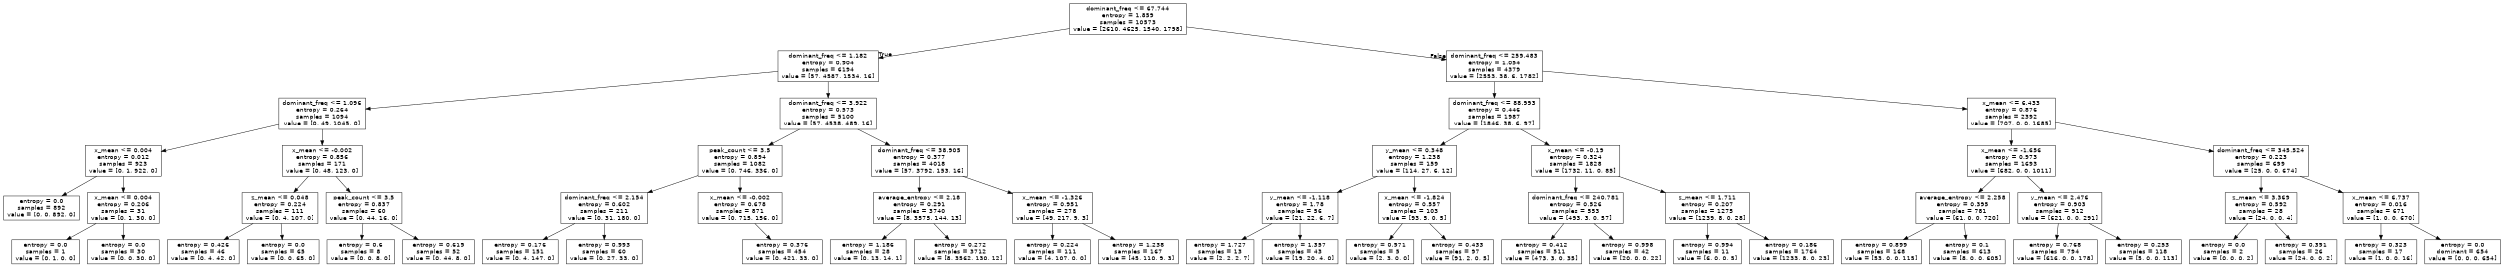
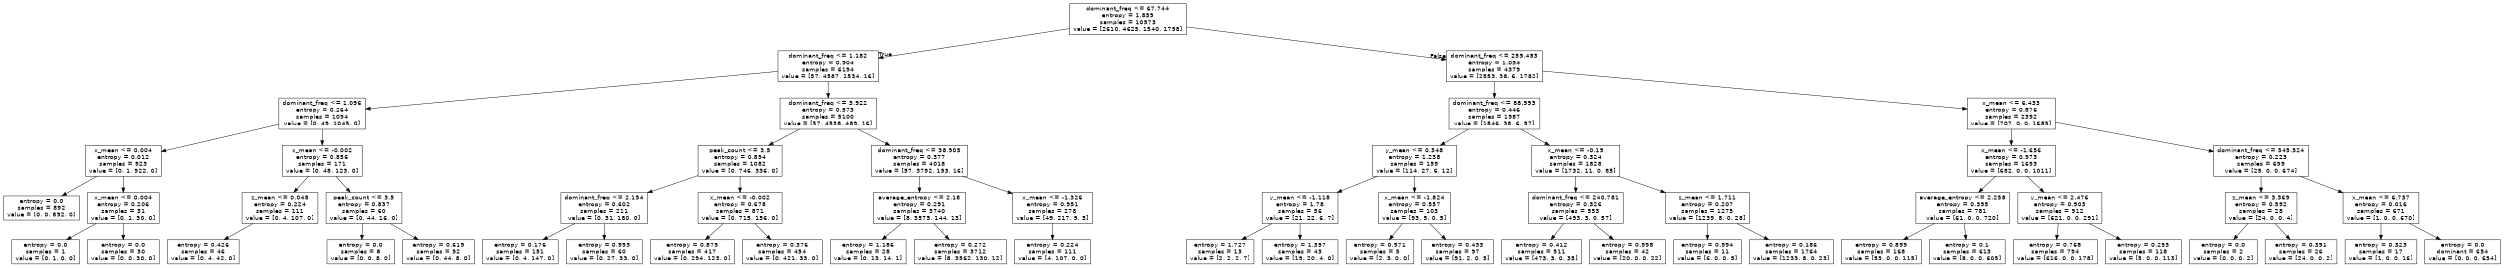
node "entropy = 0.0 samples = 65 value = [0, 0, 65, 0]": removed
node "entropy = 0.6 samples = 8 value = [0, 0, 8, 0]": label "entropy = 0.6 samples = 8 value = [0, 0, 8, 0]" -> "entropy = 0.0 samples = 8 value = [0, 0, 8, 0]"
node "entropy = 0.875 samples = 417 value = [0, 294, 123, 0]": added
node "entropy = 1.238 samples = 167 value = [45, 110, 9, 3]": removed
